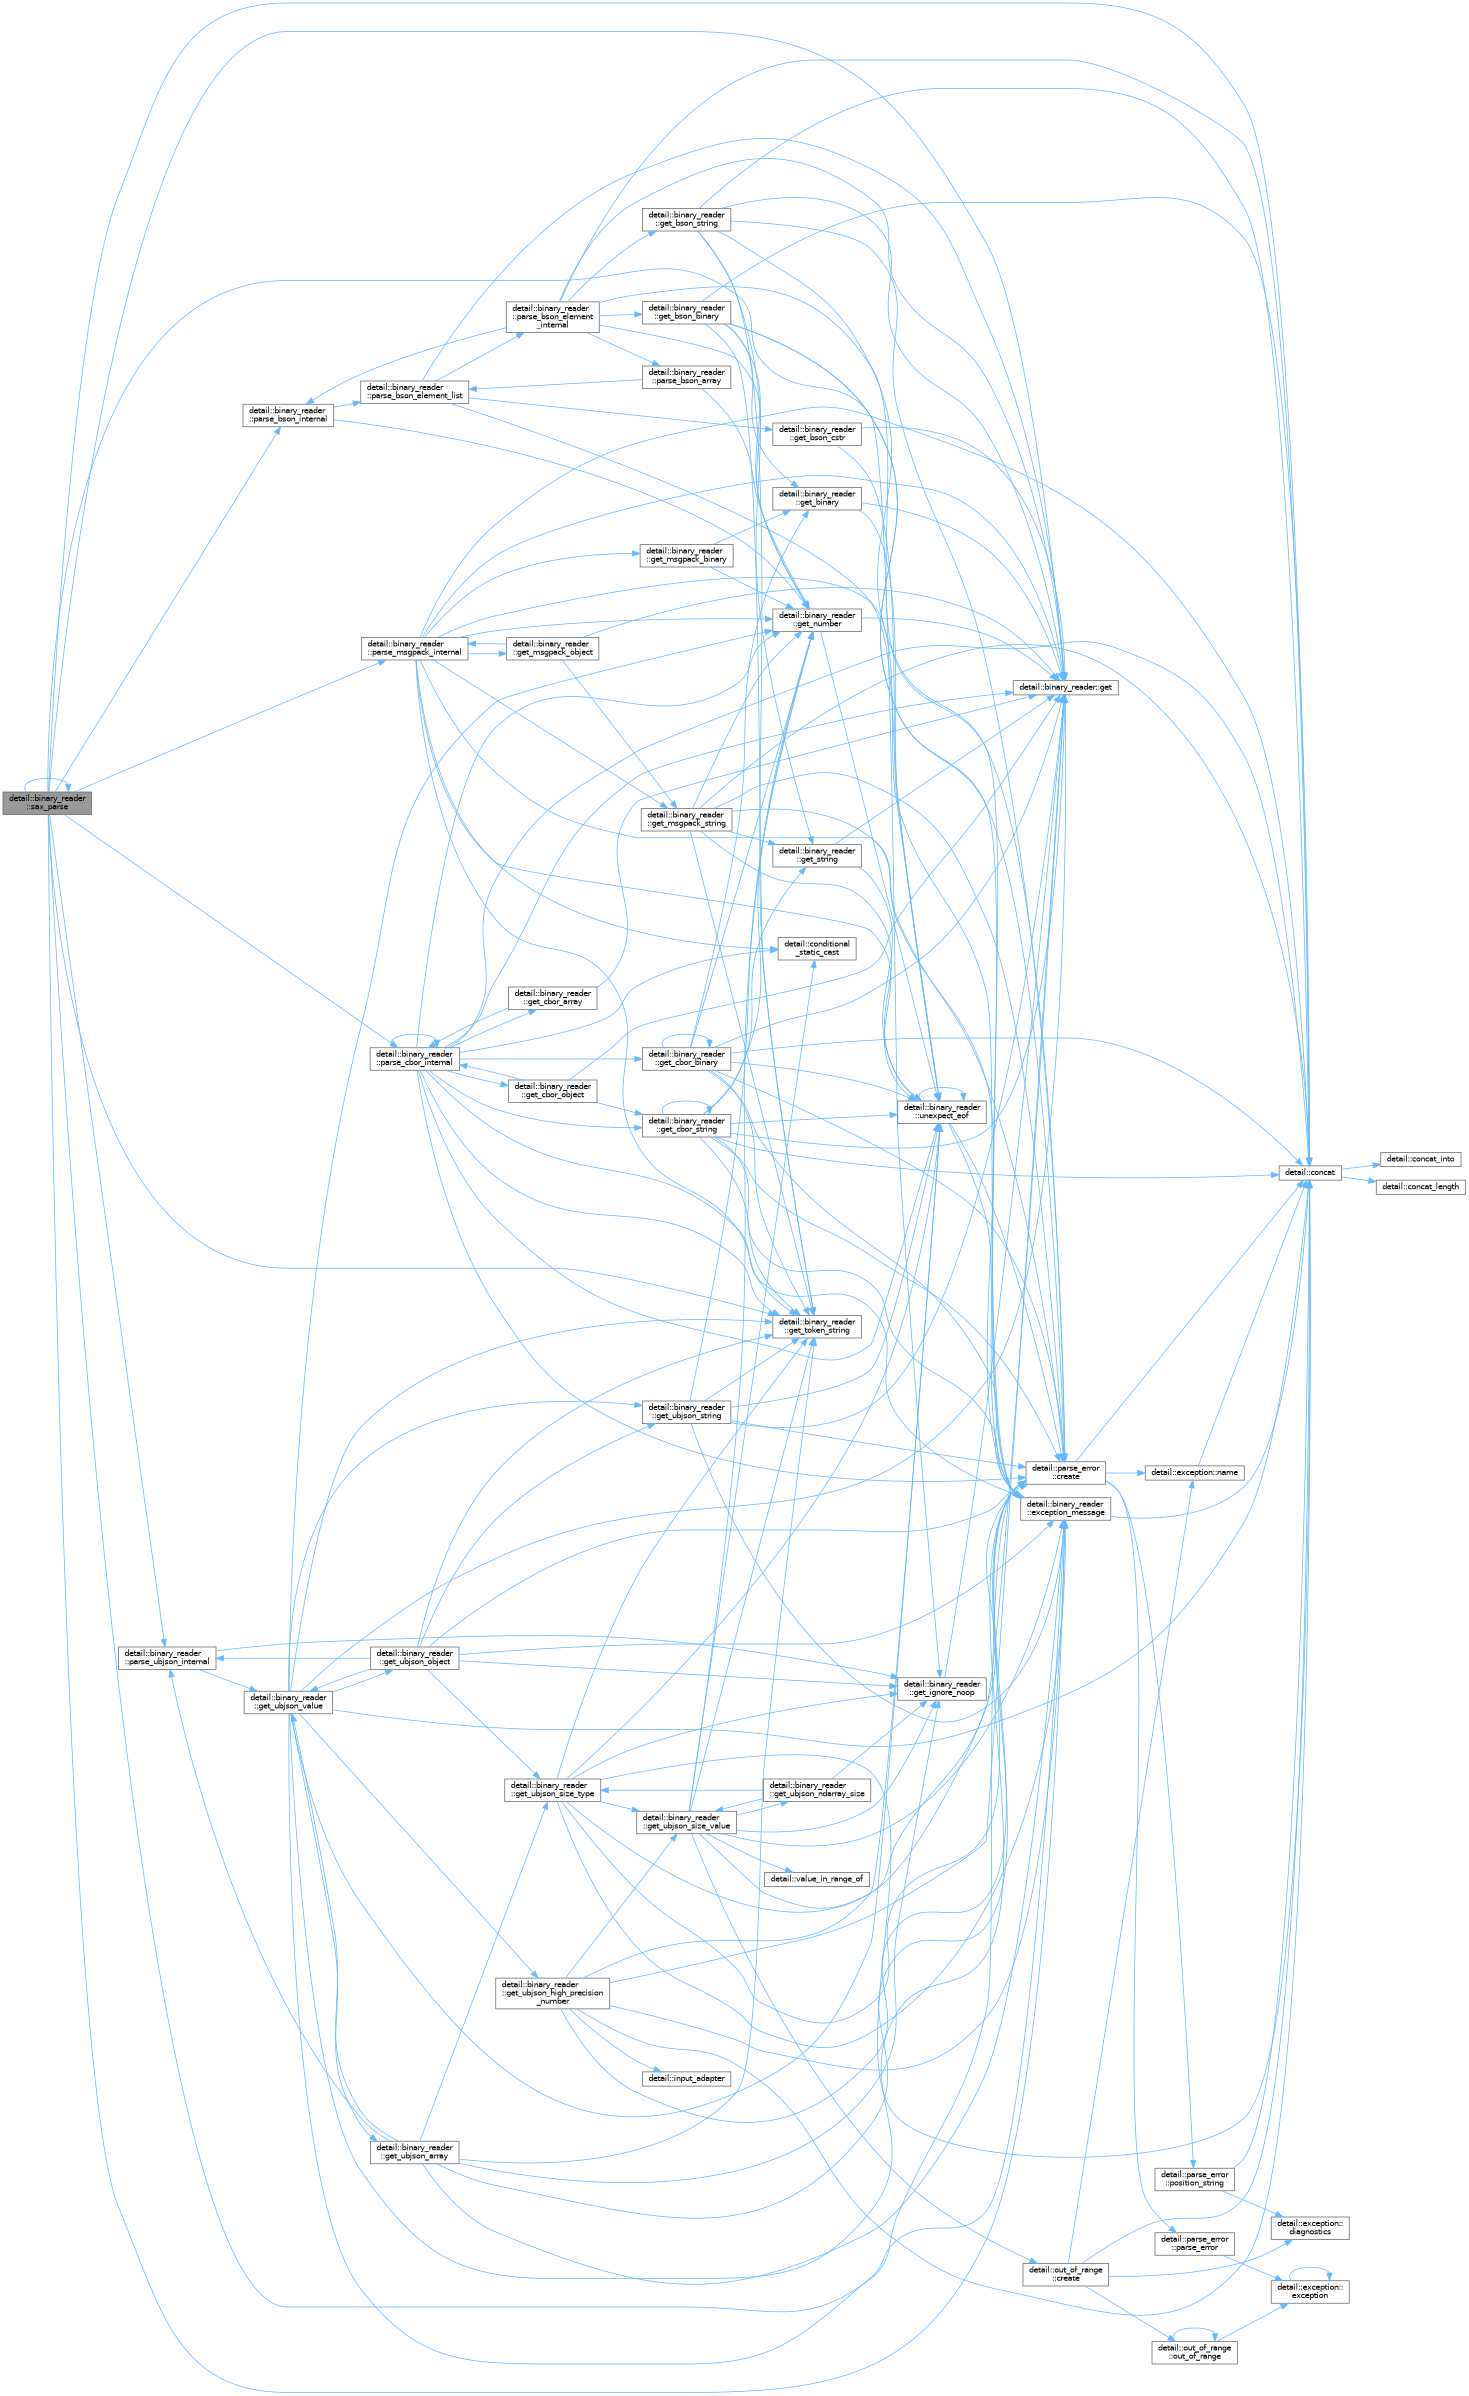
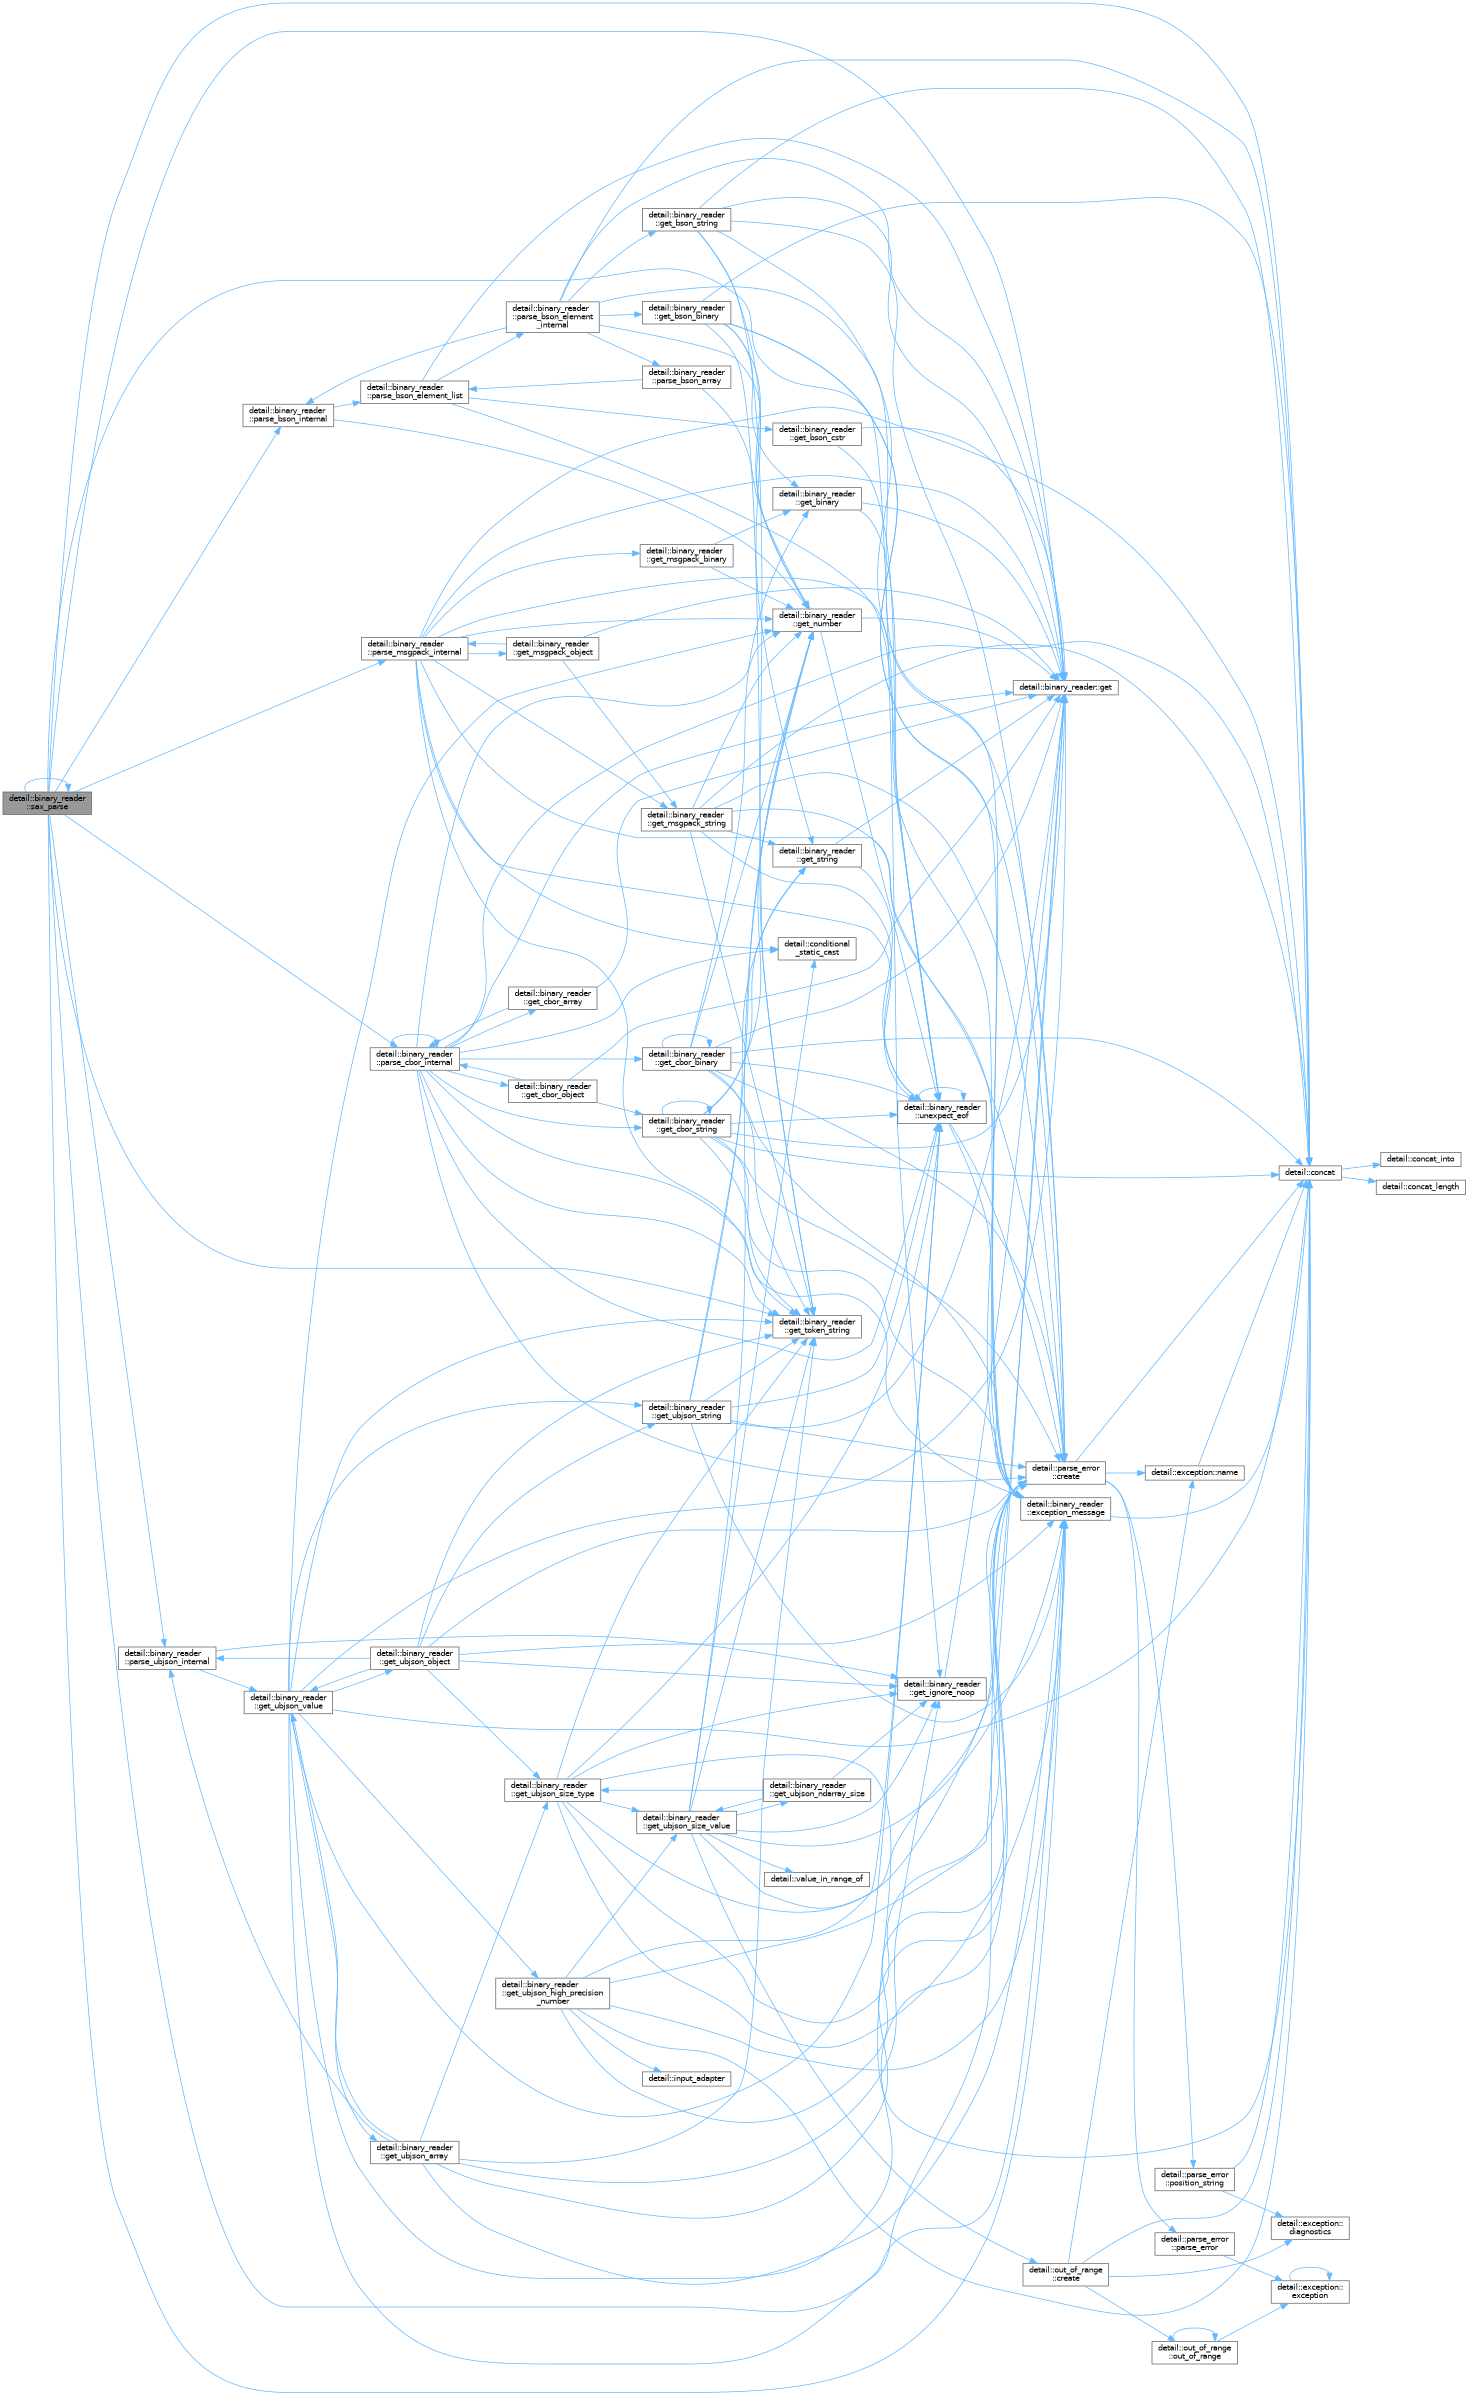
edge "detail::binary_reader ::get_ubjson_string" -> "detail::binary_reader ::get_string": added
